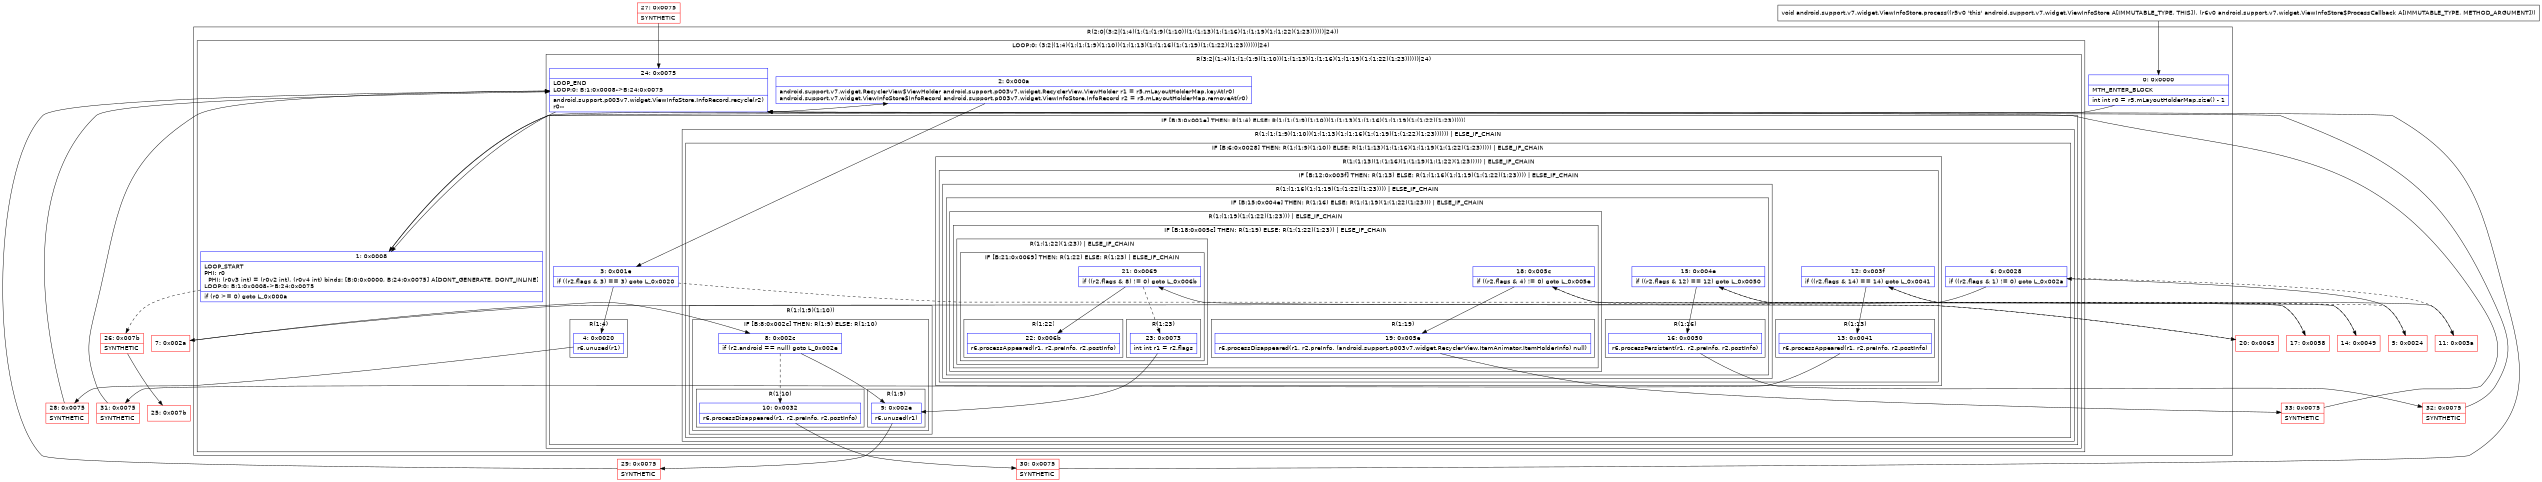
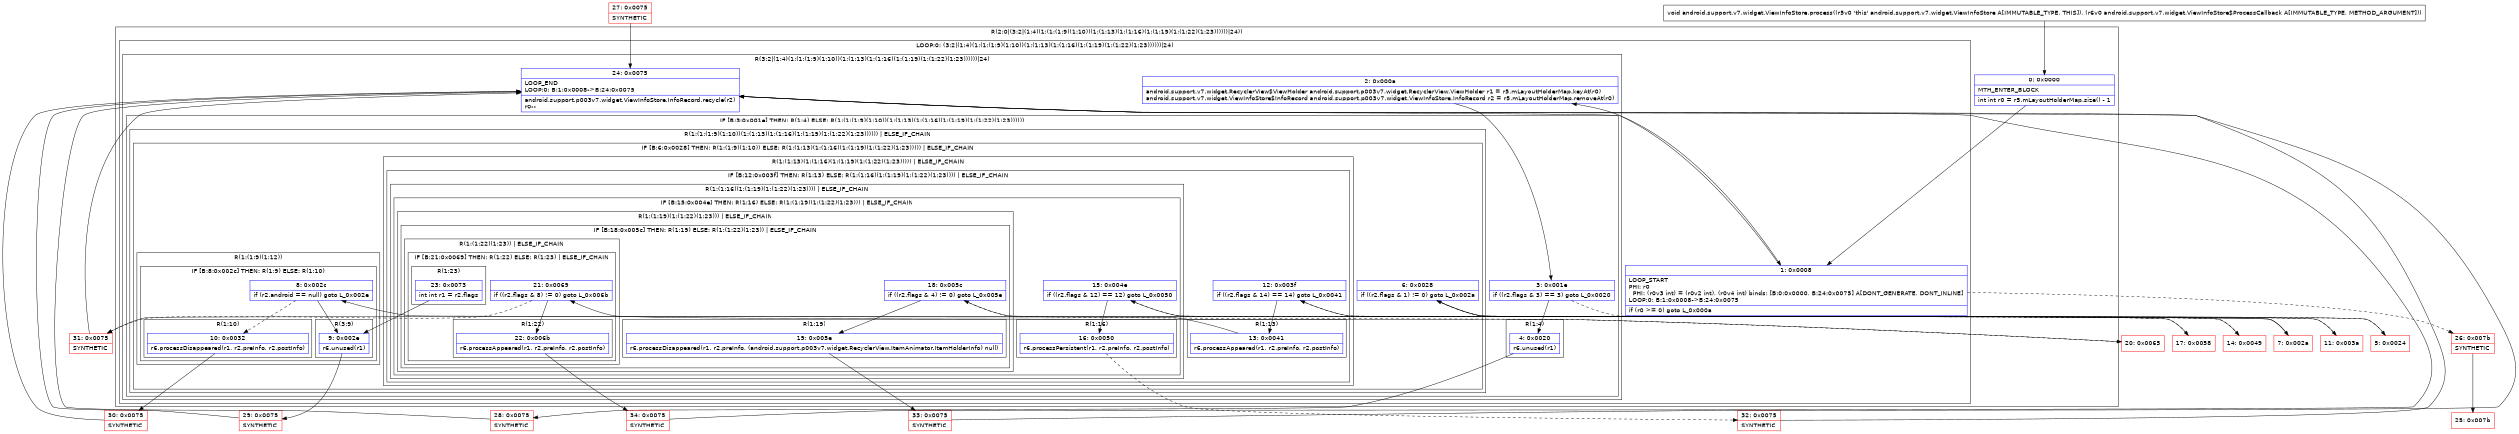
edge "21: 0x0069" -> "23: 0x0073": now "21: 0x0069" -> "31: 0x0075"
cluster "R(1:(1:9)(1:10))": label "R(1:(1:9)(1:10))" -> "R(1:(1:9)(1:12))"
edge "16: 0x0050" -> "32: 0x0075": style solid -> dashed
cluster "R(1:9)": label "R(1:9)" -> "R(3:9)"
node "34: 0x0075": added
